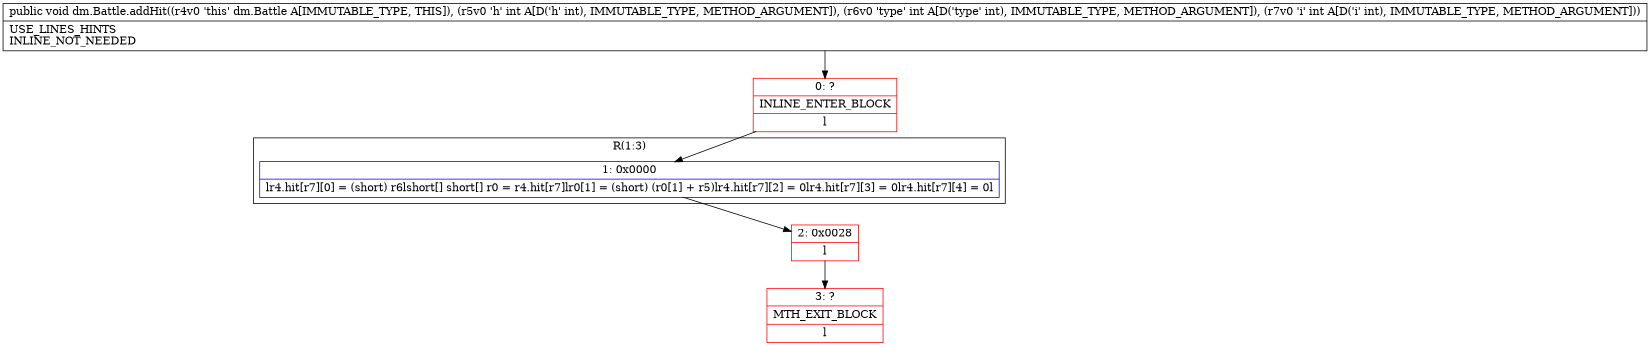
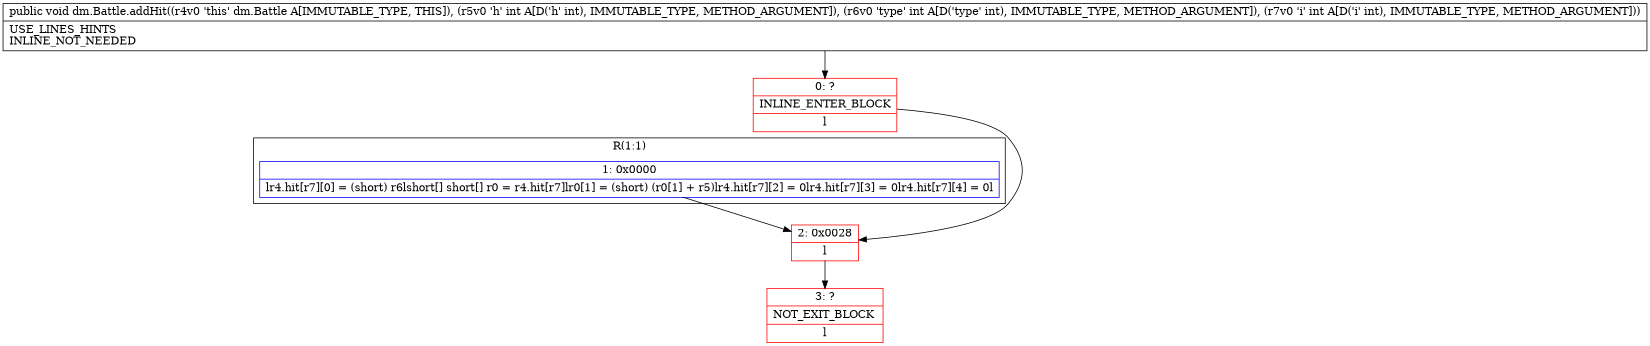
edge "0: ?" -> "1: 0x0000": now "0: ?" -> "2: 0x0028"
cluster "R(1:3)": label "R(1:3)" -> "R(1:1)"
node "3: ?": text "MTH_EXIT_BLOCK" -> "NOT_EXIT_BLOCK"
